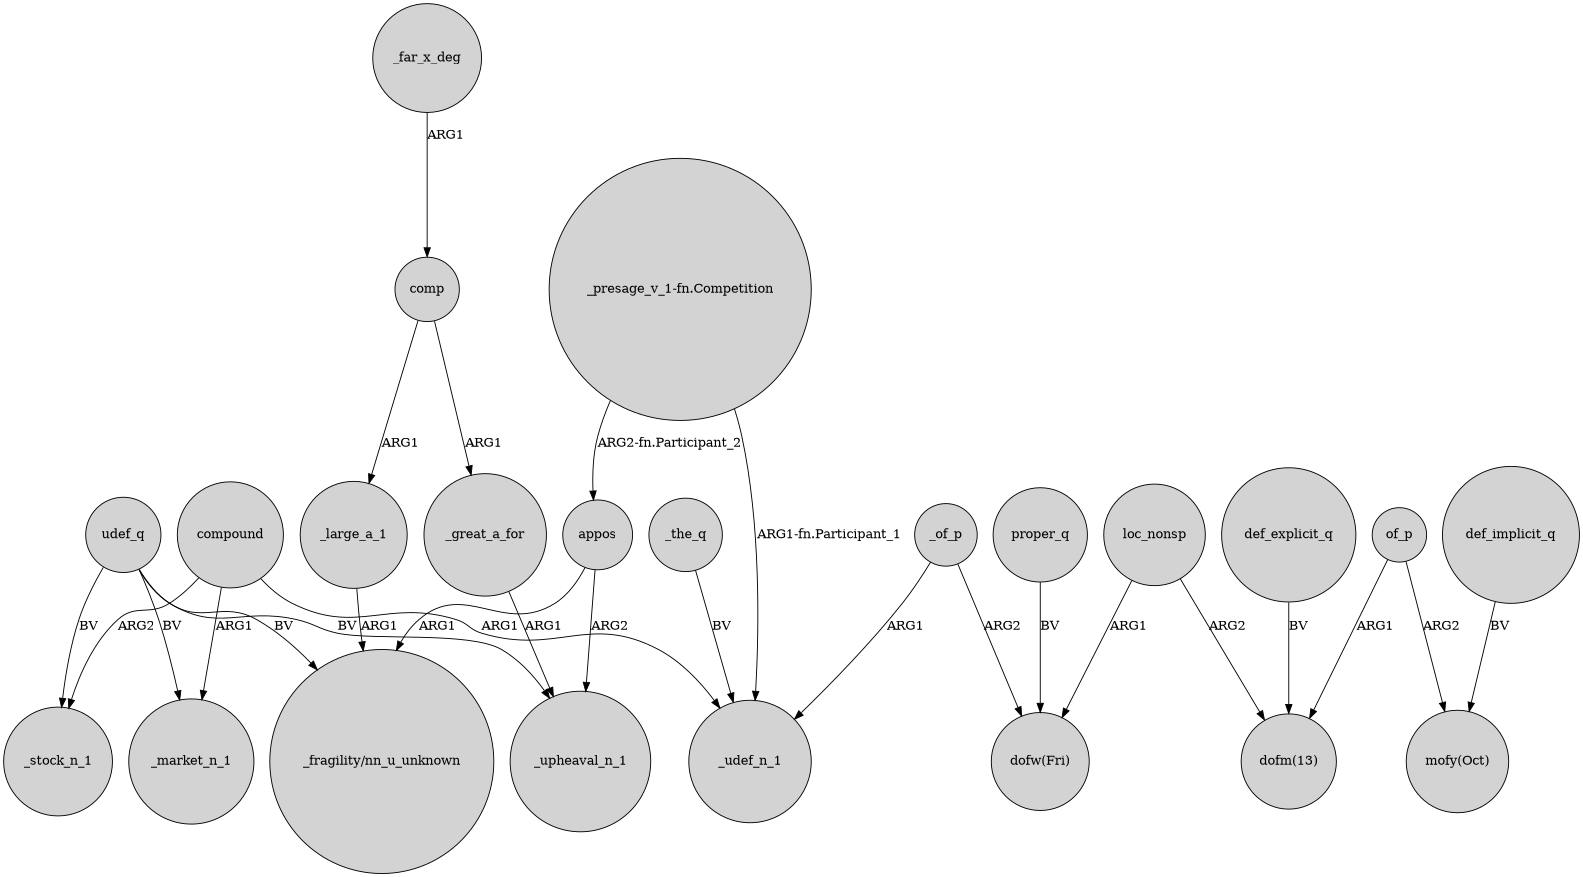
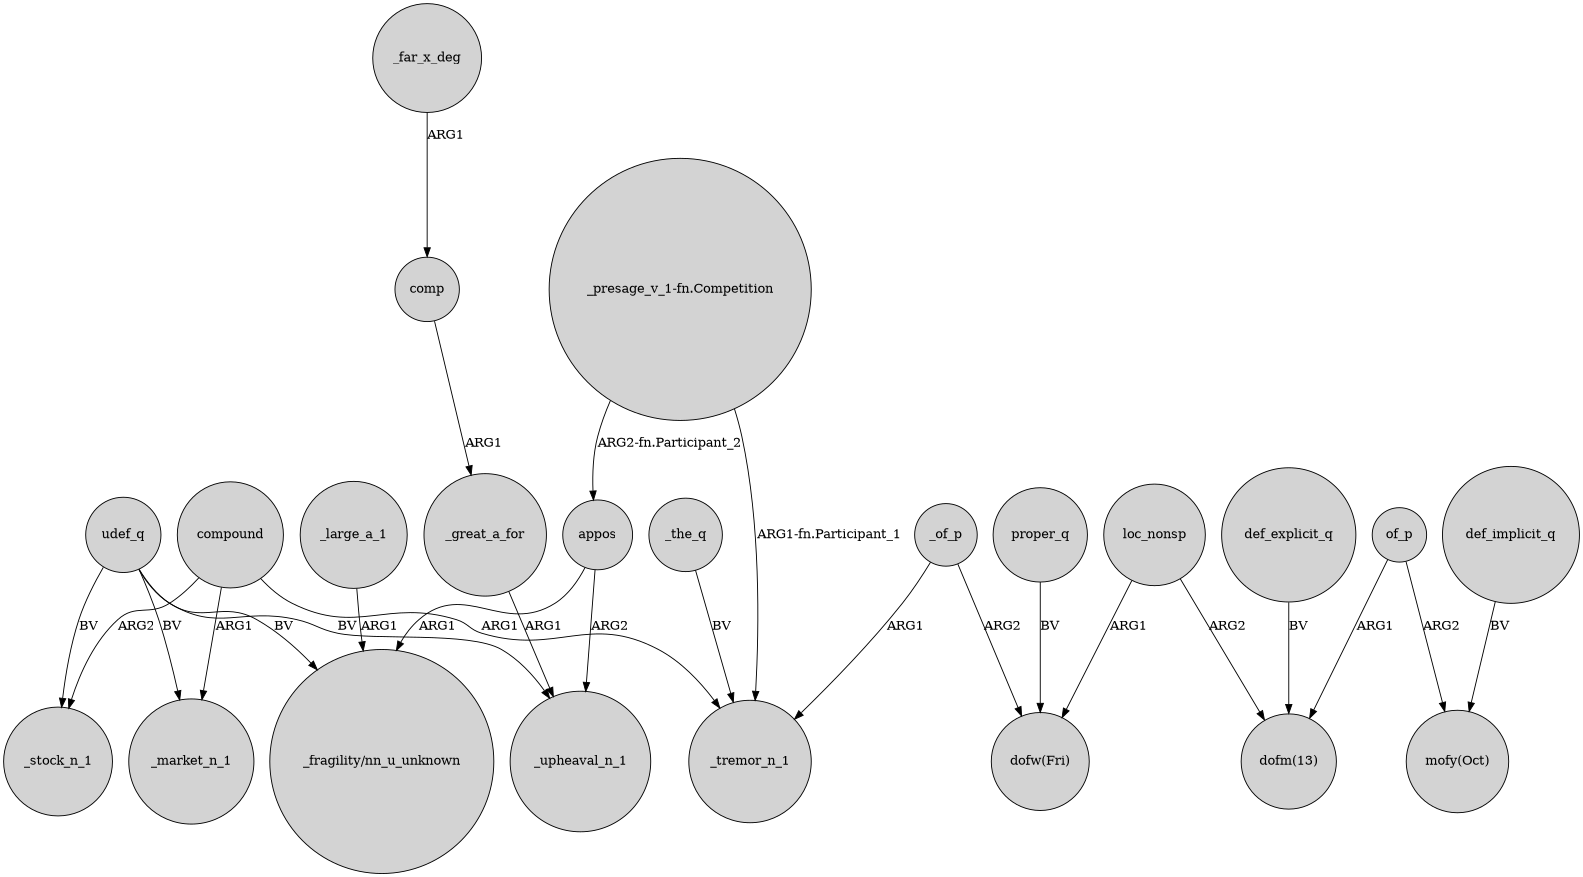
edge "comp" -> "_large_a_1": removed, label "ARG1"
node "_udef_n_1": label "_udef_n_1" -> "_tremor_n_1"
